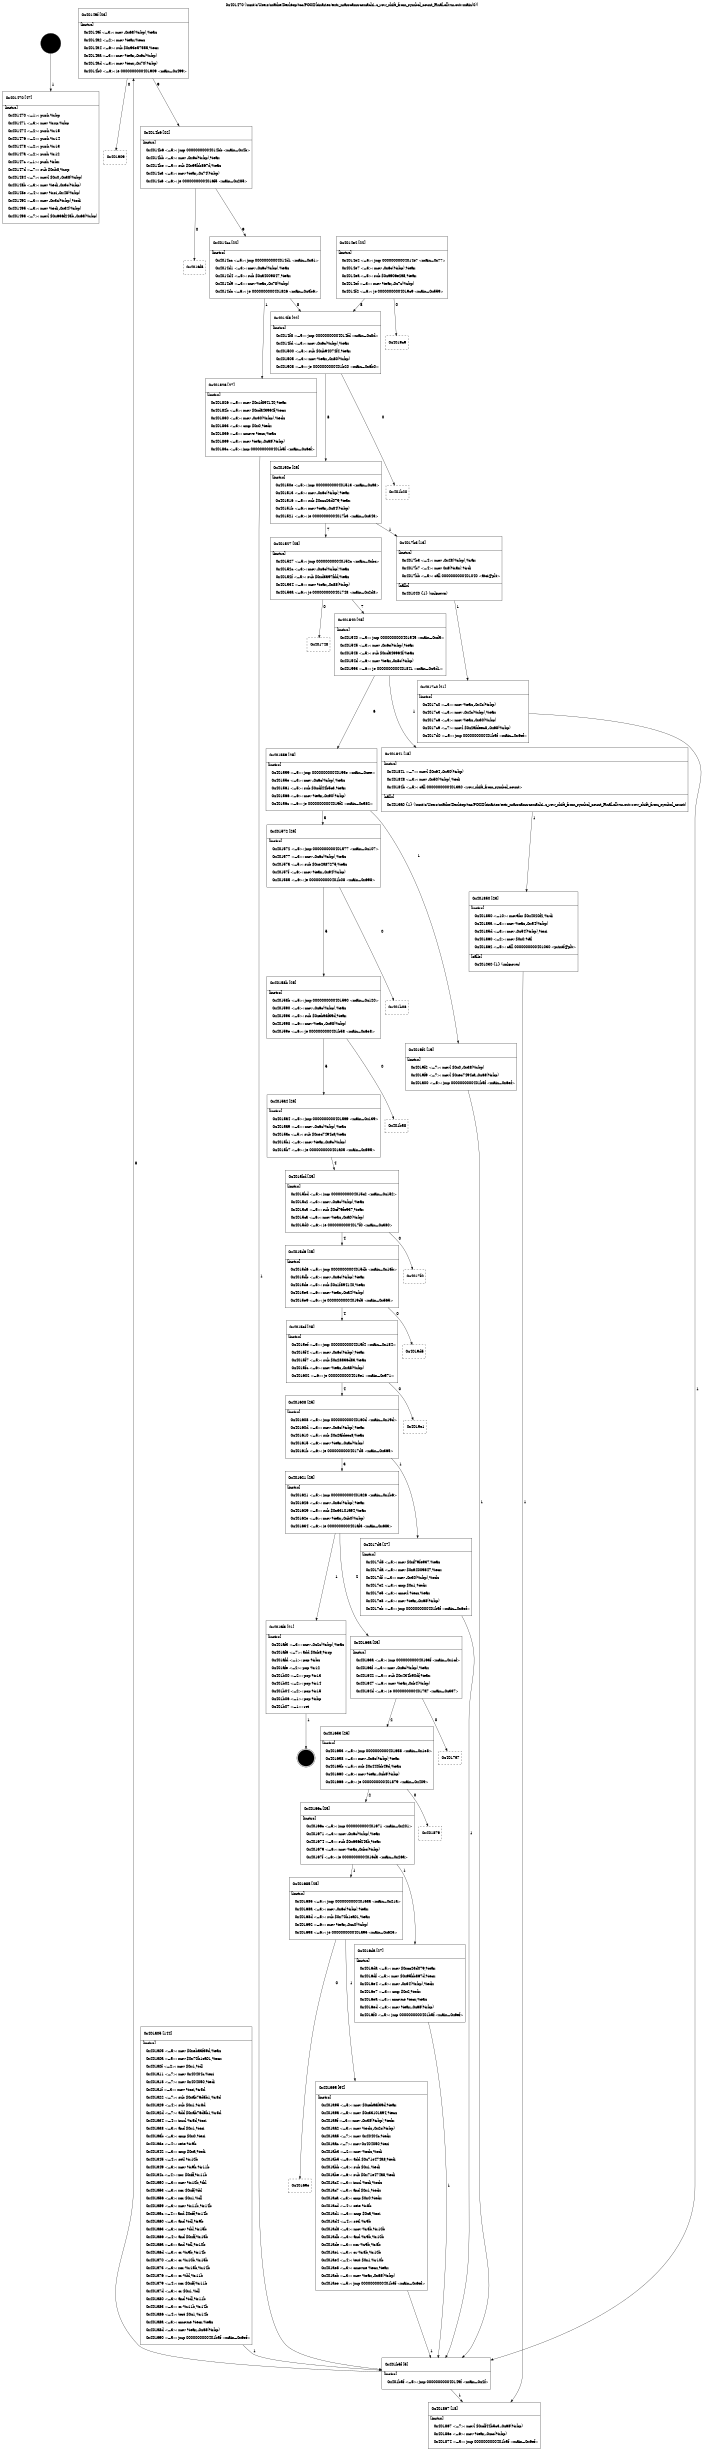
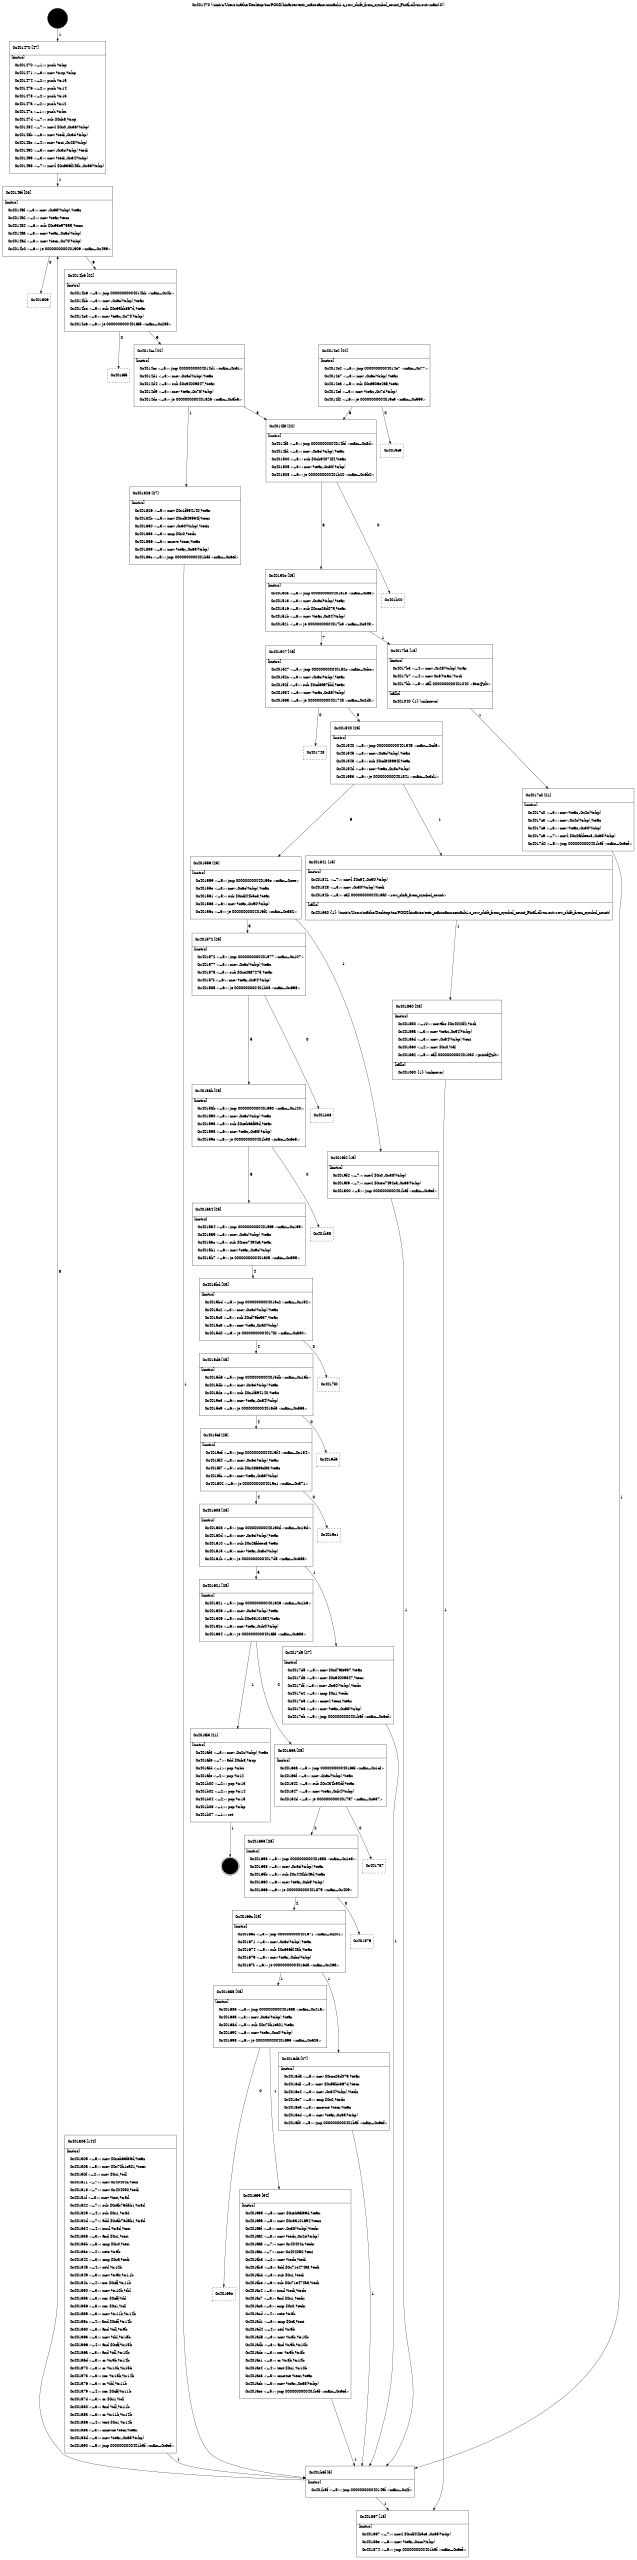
edge "0x401470 [47]" -> "0x40149f [23]": added, label "1"
edge "0x401527 [25]" -> "0x401540 [25]": label " 7" -> " 8"
